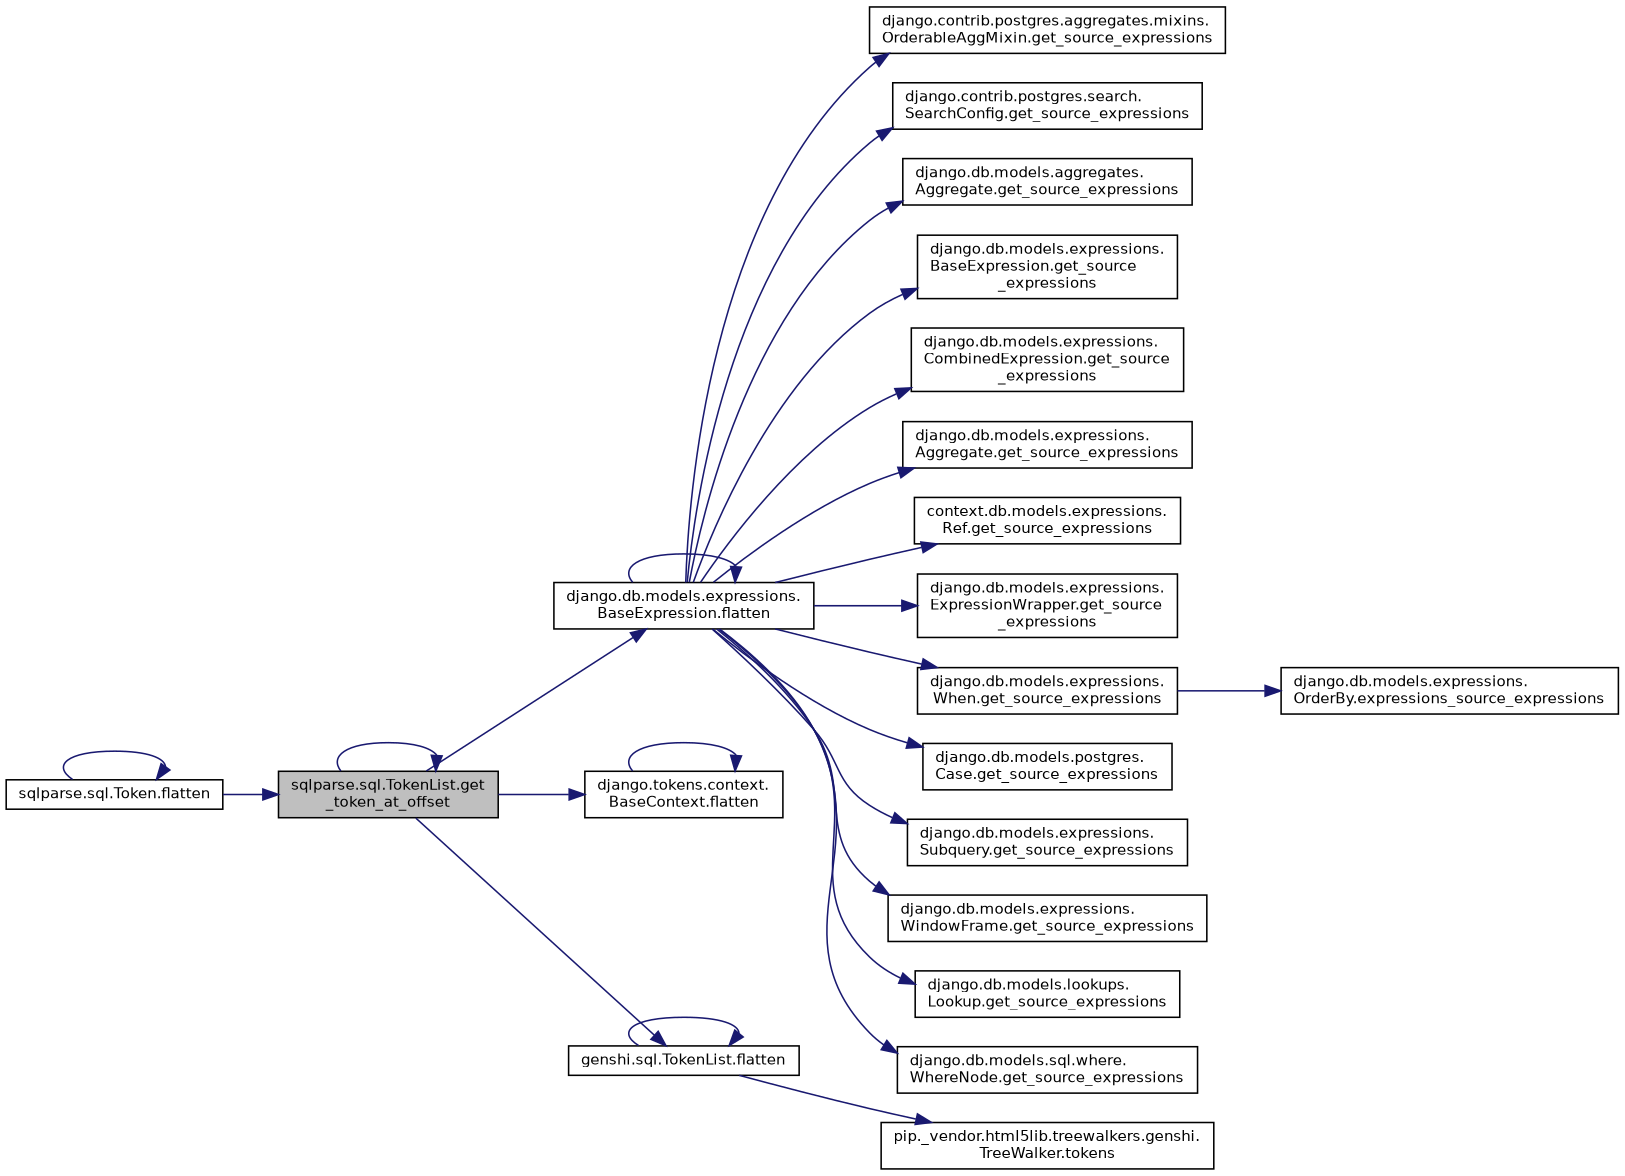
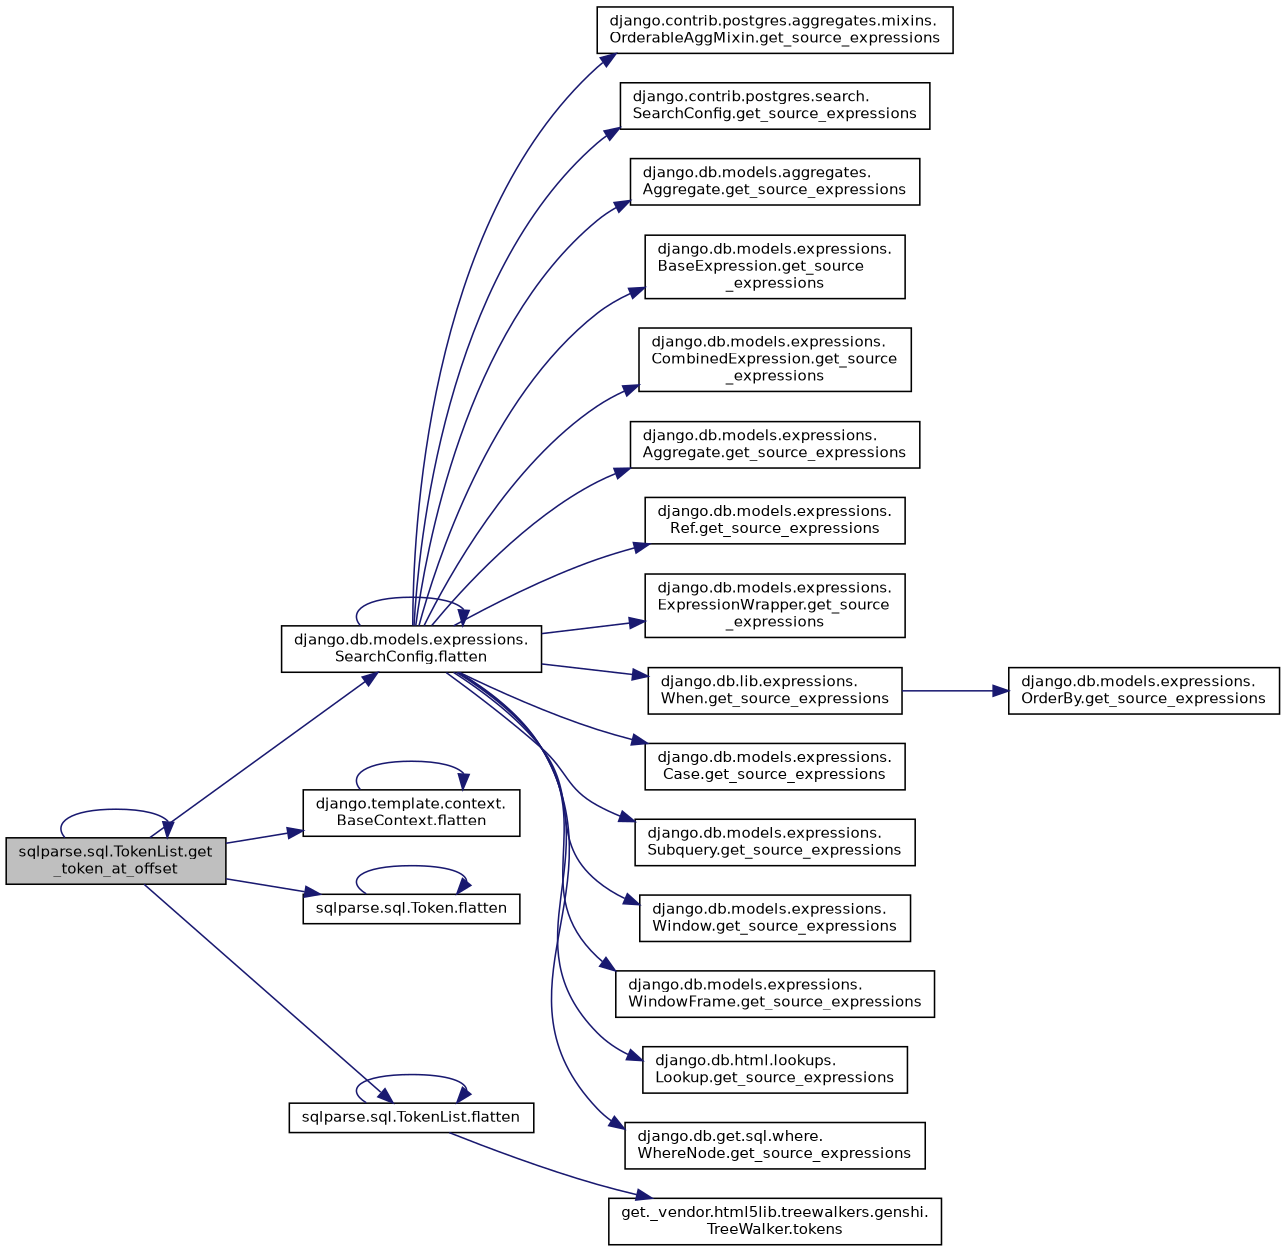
node "context.db.models.expressions. Ref.get_source_expressions": label "context.db.models.expressions. Ref.get_source_expressions" -> "django.db.models.expressions. Ref.get_source_expressions"
node "django.db.models.expressions. BaseExpression.flatten": label "django.db.models.expressions. BaseExpression.flatten" -> "django.db.models.expressions. SearchConfig.flatten"
node "django.db.models.expressions. When.get_source_expressions": label "django.db.models.expressions. When.get_source_expressions" -> "django.db.lib.expressions. When.get_source_expressions"
node "django.db.models.expressions. OrderBy.expressions_source_expressions": label "django.db.models.expressions. OrderBy.expressions_source_expressions" -> "django.db.models.expressions. OrderBy.get_source_expressions"
node "django.db.models.postgres. Case.get_source_expressions": label "django.db.models.postgres. Case.get_source_expressions" -> "django.db.models.expressions. Case.get_source_expressions"
edge "sqlparse.sql.Token.flatten" -> "sqlparse.sql.TokenList.get _token_at_offset": reversed
node "django.tokens.context. BaseContext.flatten": label "django.tokens.context. BaseContext.flatten" -> "django.template.context. BaseContext.flatten"
node "django.db.models.expressions. Window.get_source_expressions": added
node "django.db.models.lookups. Lookup.get_source_expressions": label "django.db.models.lookups. Lookup.get_source_expressions" -> "django.db.html.lookups. Lookup.get_source_expressions"
node "genshi.sql.TokenList.flatten": label "genshi.sql.TokenList.flatten" -> "sqlparse.sql.TokenList.flatten"
node "django.db.models.sql.where. WhereNode.get_source_expressions": label "django.db.models.sql.where. WhereNode.get_source_expressions" -> "django.db.get.sql.where. WhereNode.get_source_expressions"
node "pip._vendor.html5lib.treewalkers.genshi. TreeWalker.tokens": label "pip._vendor.html5lib.treewalkers.genshi. TreeWalker.tokens" -> "get._vendor.html5lib.treewalkers.genshi. TreeWalker.tokens"
